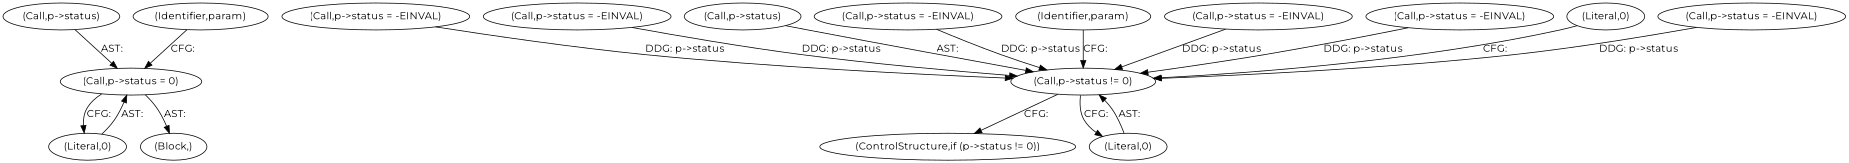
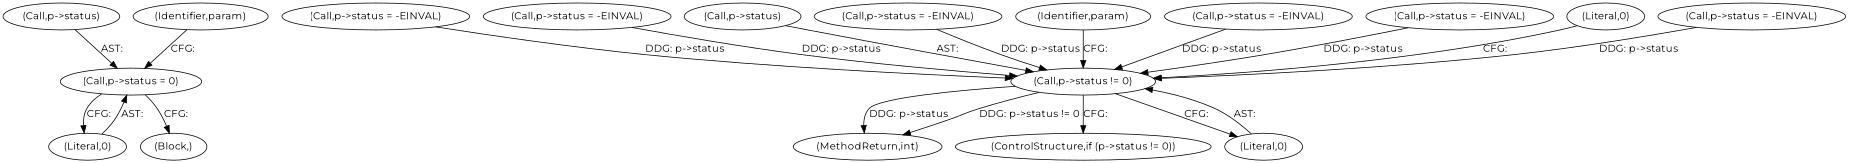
edge "(Call,p->status = 0)" -> "(Block,)": label "AST: " -> "CFG: "
node "(MethodReturn,int)": added
